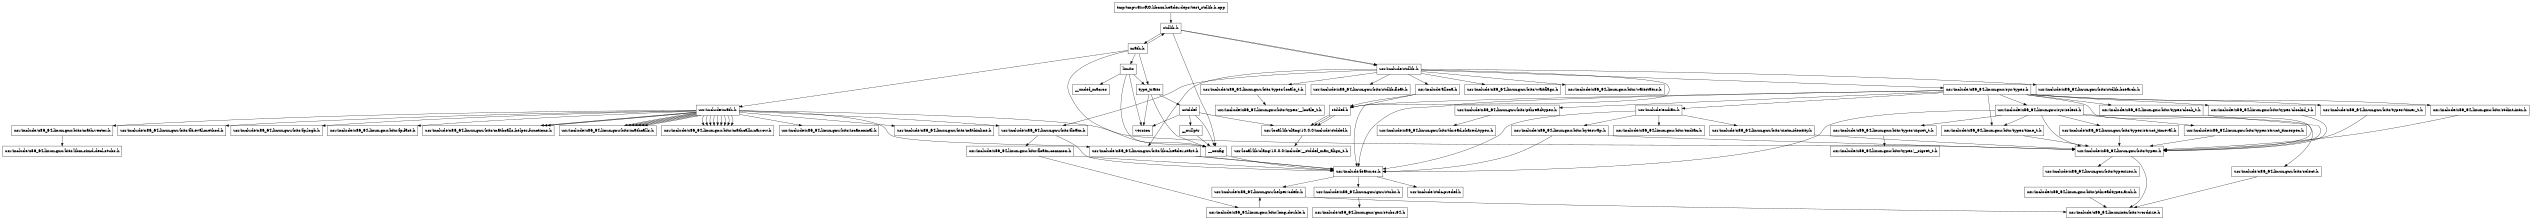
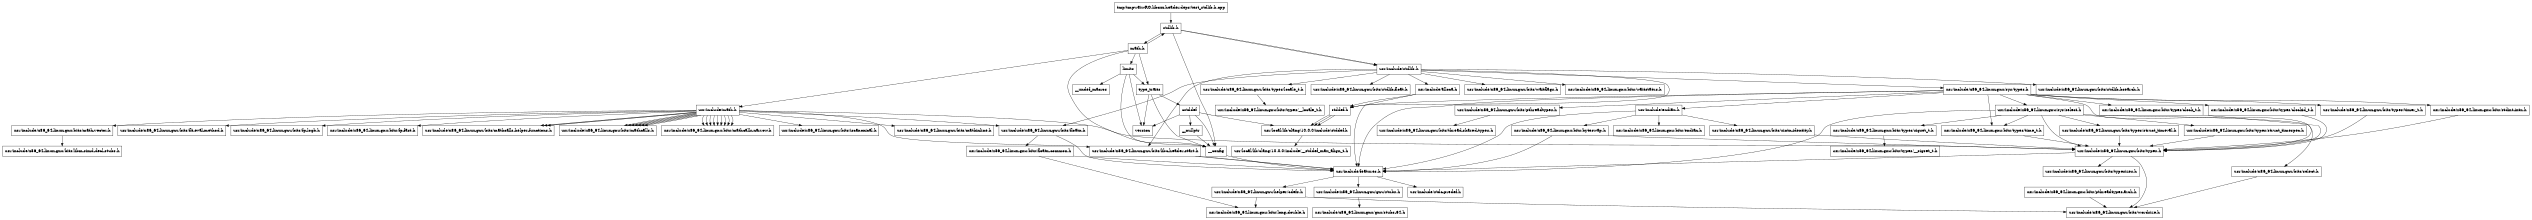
edge "usr/include/x86_64-linux-gnu/bits/types.h" -> "usr/include/features.h": added
edge "usr/include/x86_64-linux-gnu/bits/long-double.h" -> "usr/include/x86_64-linux-gnu/helper/cdefs.h": reversed
node "usr/include/x86_64-linux-intn/bits/wordsize.h": label "usr/include/x86_64-linux-intn/bits/wordsize.h" -> "usr/include/x86_64-linux-gnu/bits/wordsize.h"
